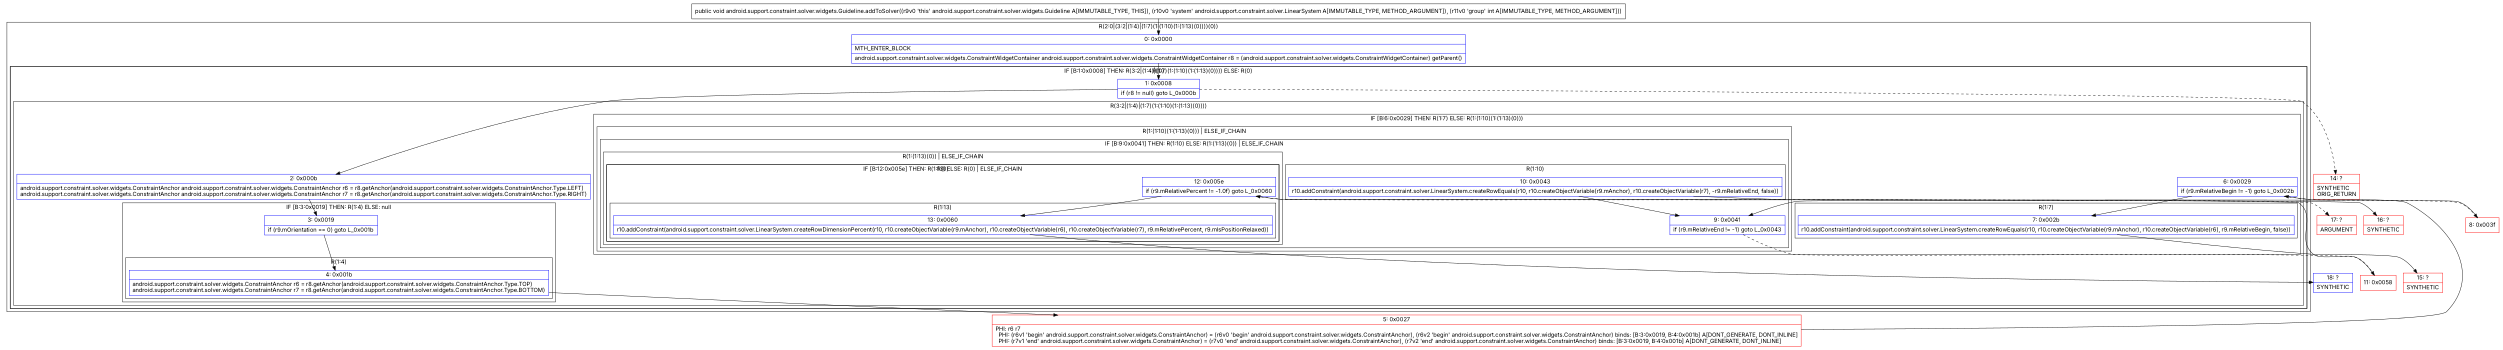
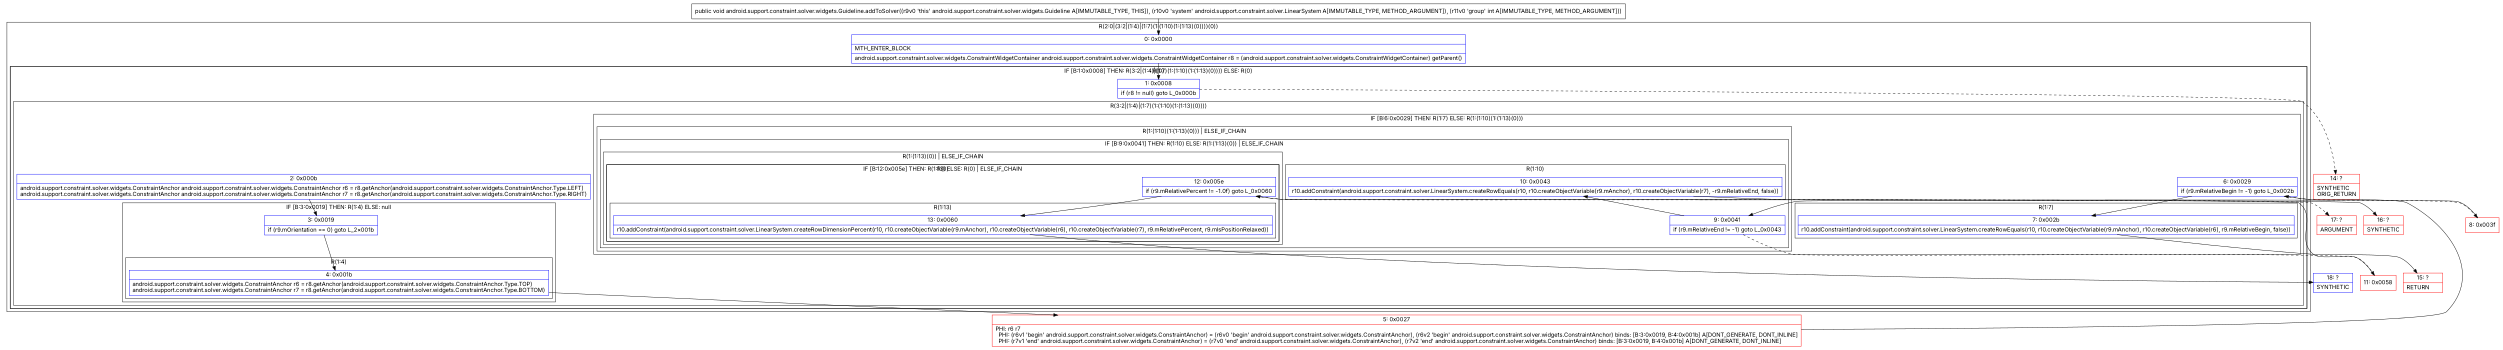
edge "1: 0x0008" -> "2: 0x000b": removed
edge "10: 0x0043" -> "9: 0x0041": reversed
node "3: 0x0019": text "if (r9.mOrientation == 0) goto L_0x001b" -> "if (r9.mOrientation == 0) goto L_2x001b"
node "15: ?": text "SYNTHETIC" -> "RETURN"
